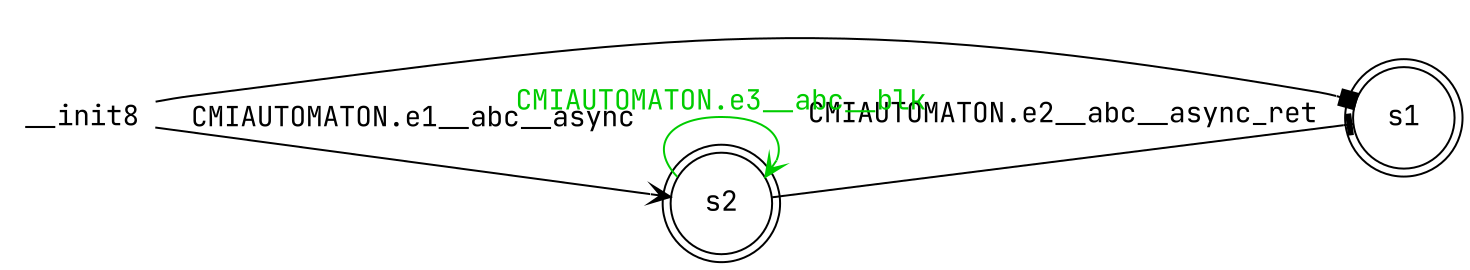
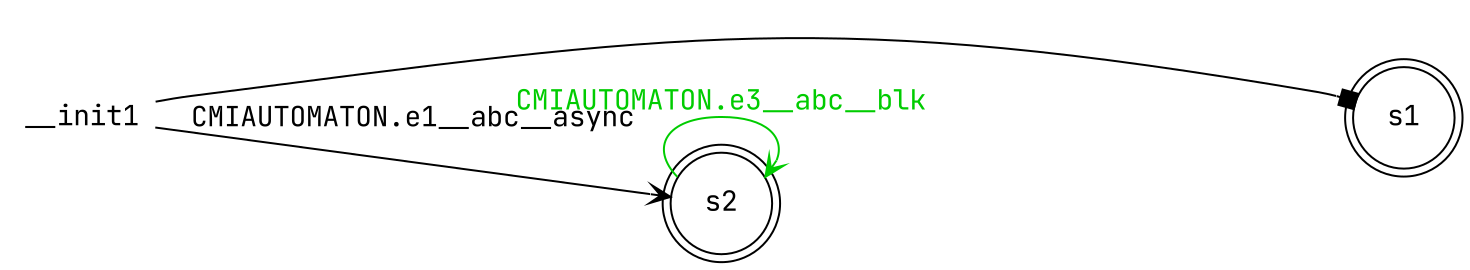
node "__init8": label "__init8" -> "__init1"
edge "s2" -> "s1": removed, label "CMIAUTOMATON.e2__abc__async_ret"
